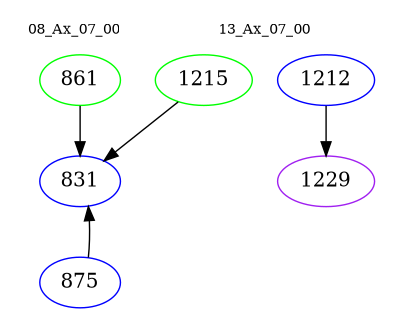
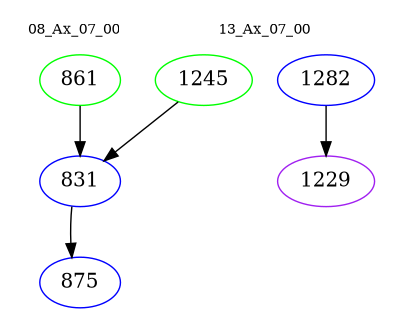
node "1215": label "1215" -> "1245"
node "1212": label "1212" -> "1282"
edge "875" -> "831": reversed
